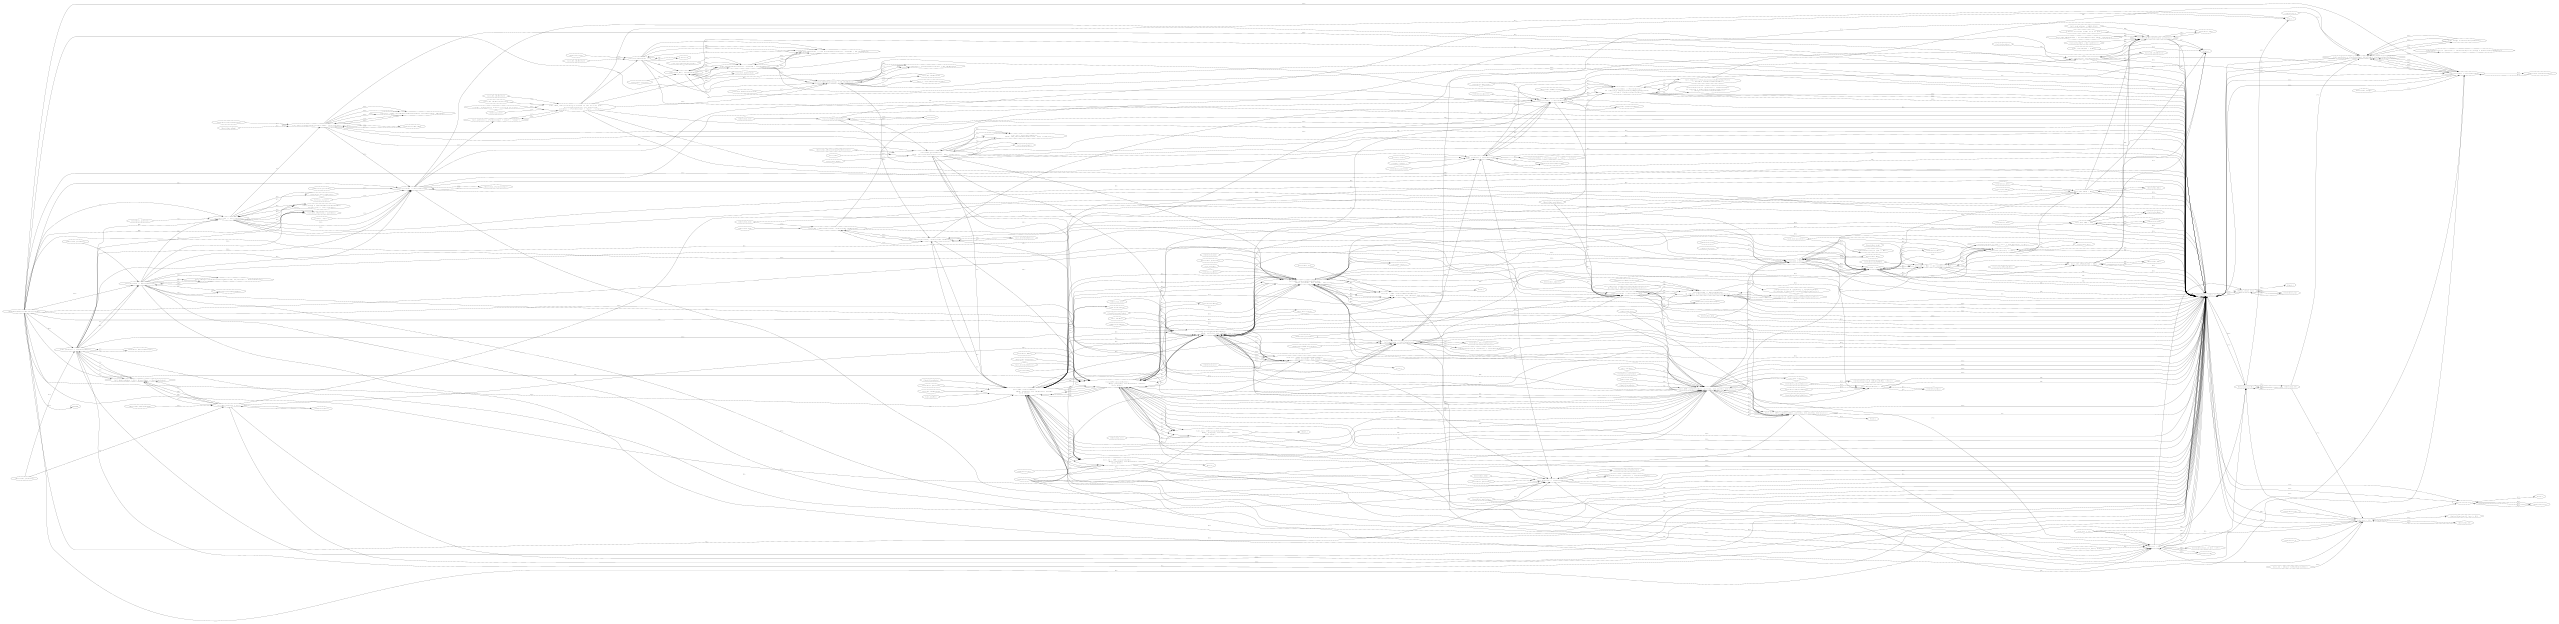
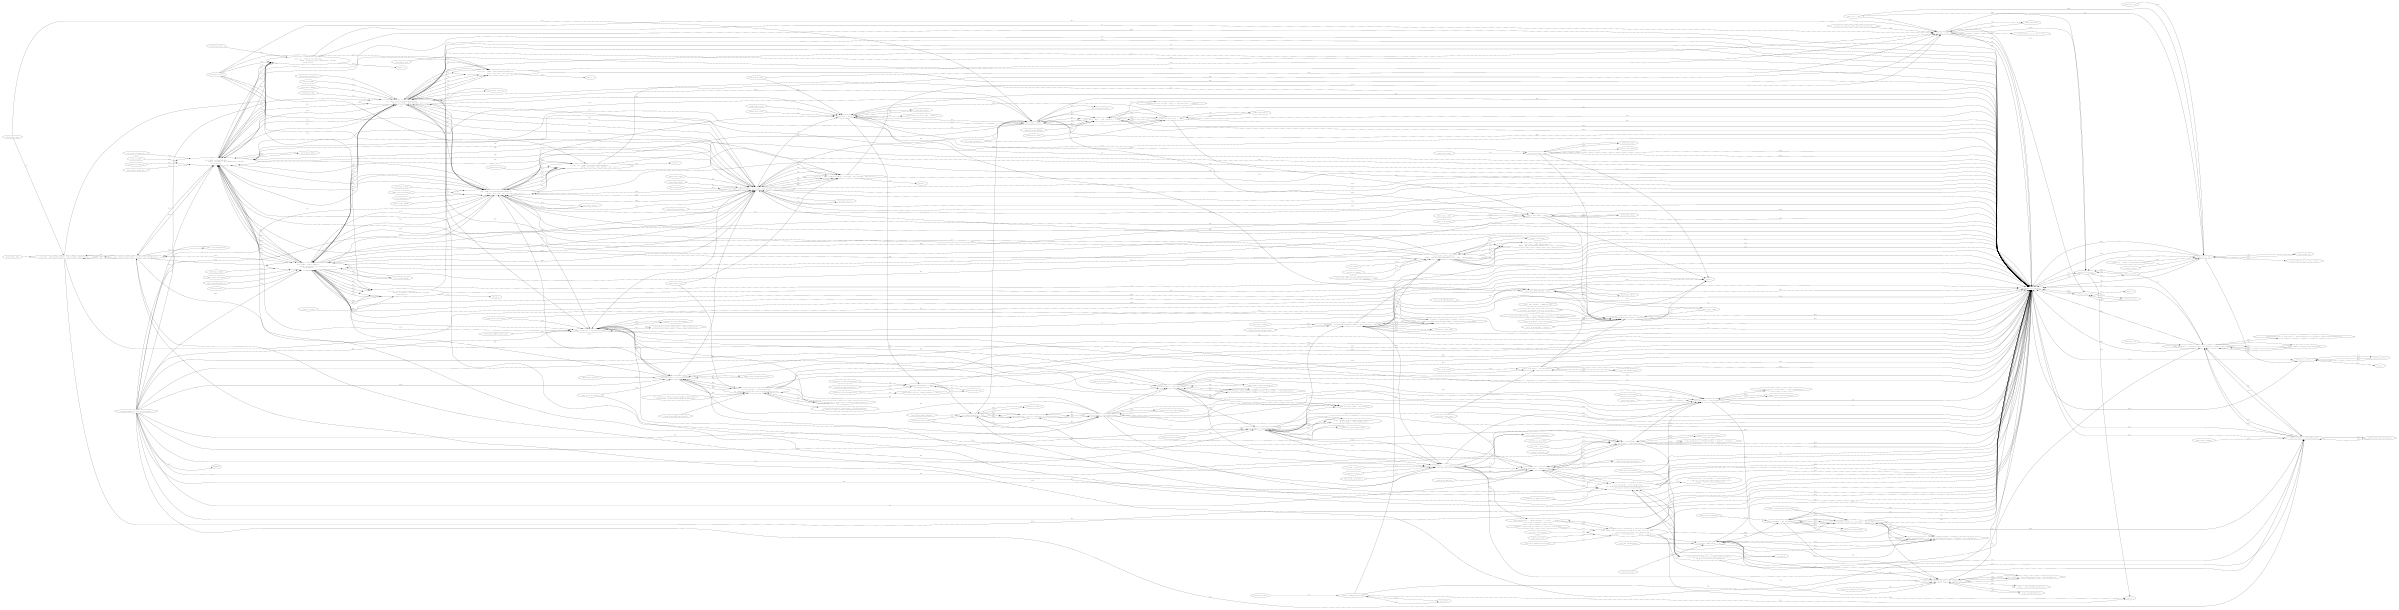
edge "(Call,mem = mDealer[portIndex]->allocate(def.nBufferSize))" -> "(Call,info.mMem)": now "(Call,mem = mDealer[portIndex]->allocate(def.nBufferSize))" -> "(MethodReturn,status_t)"
edge "(Call,mNativeWindow != NULL)" -> "(Call,mSkipCutBuffer != NULL)": reversed
